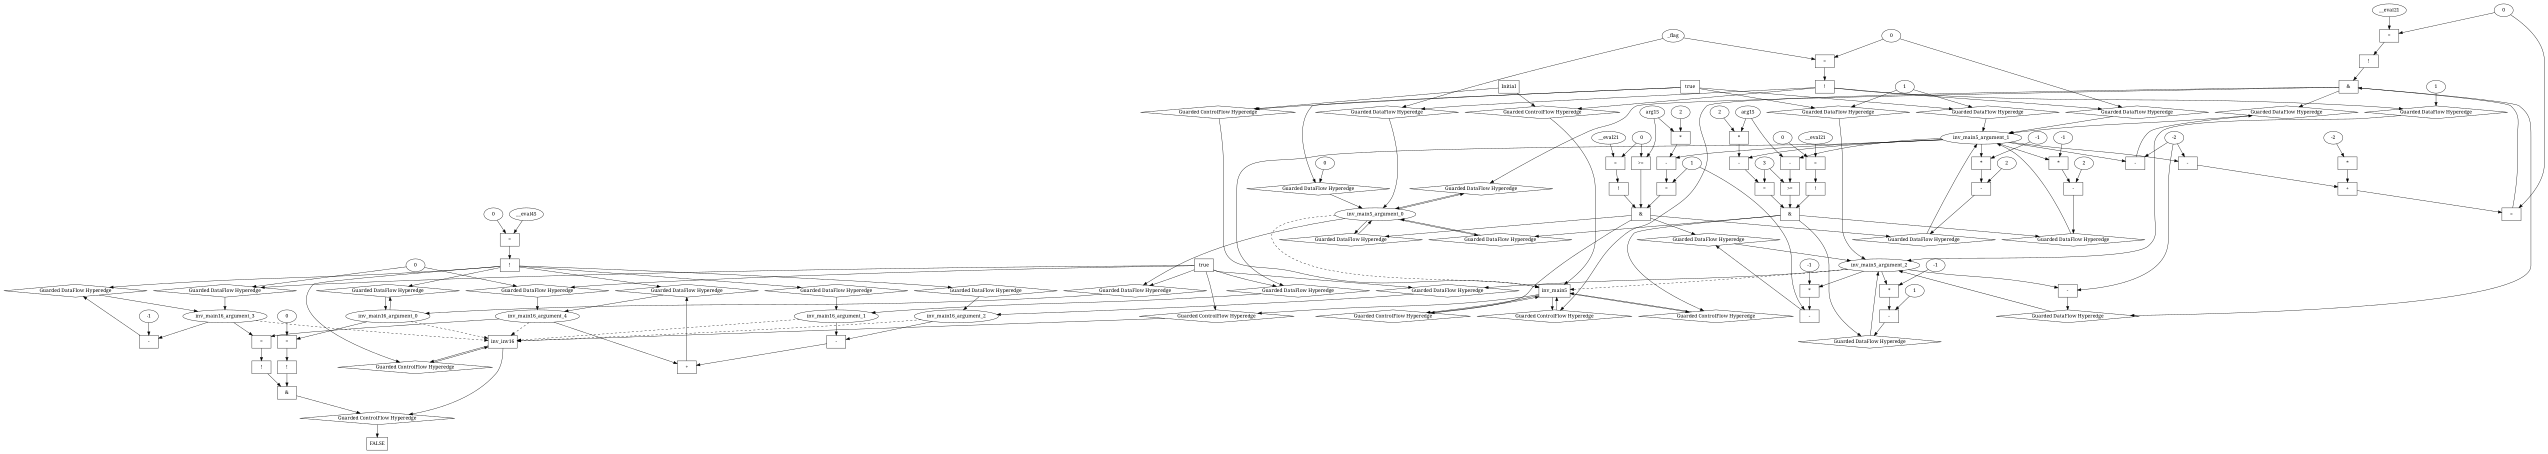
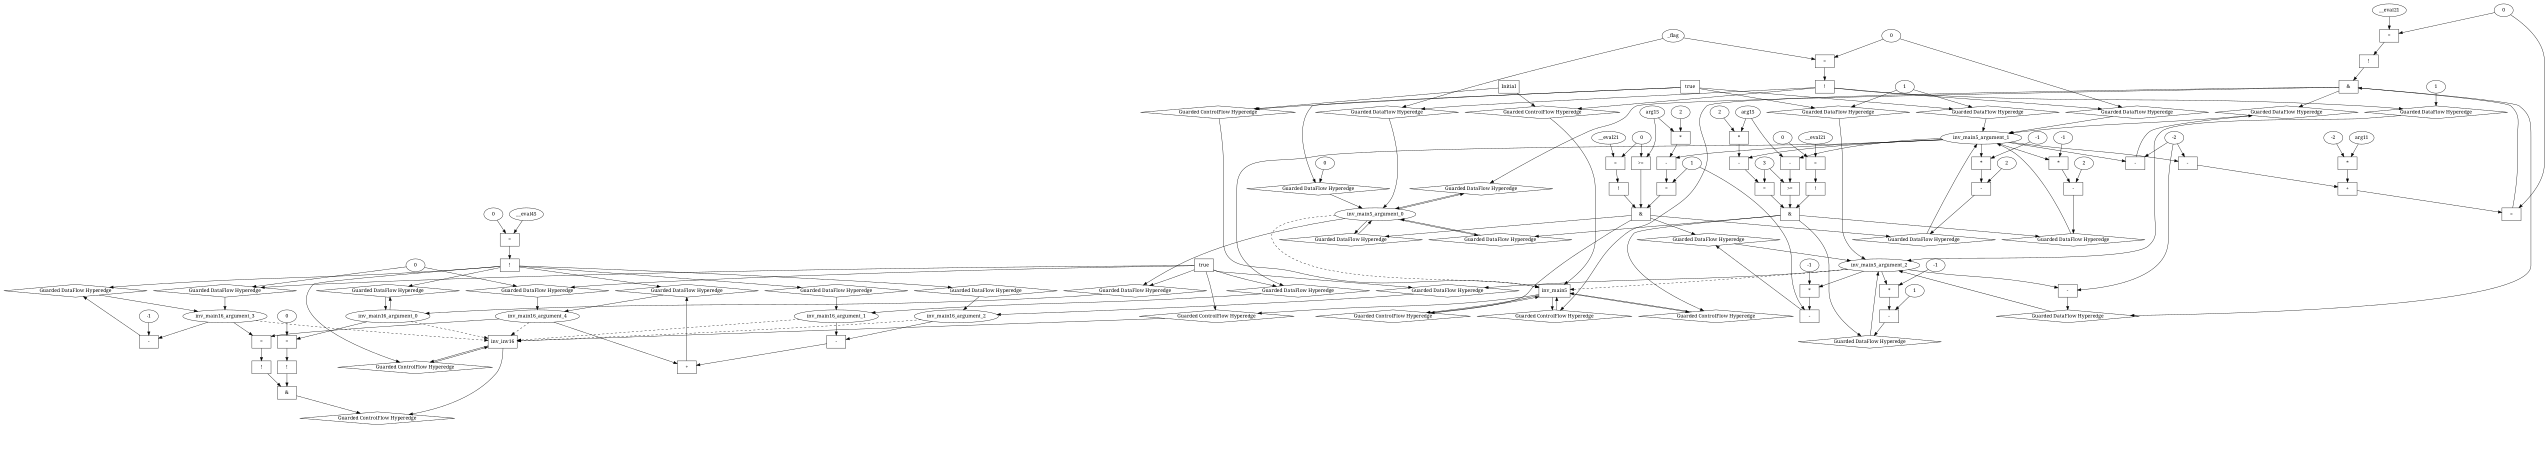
node "arg11": added
node "FALSE": removed
